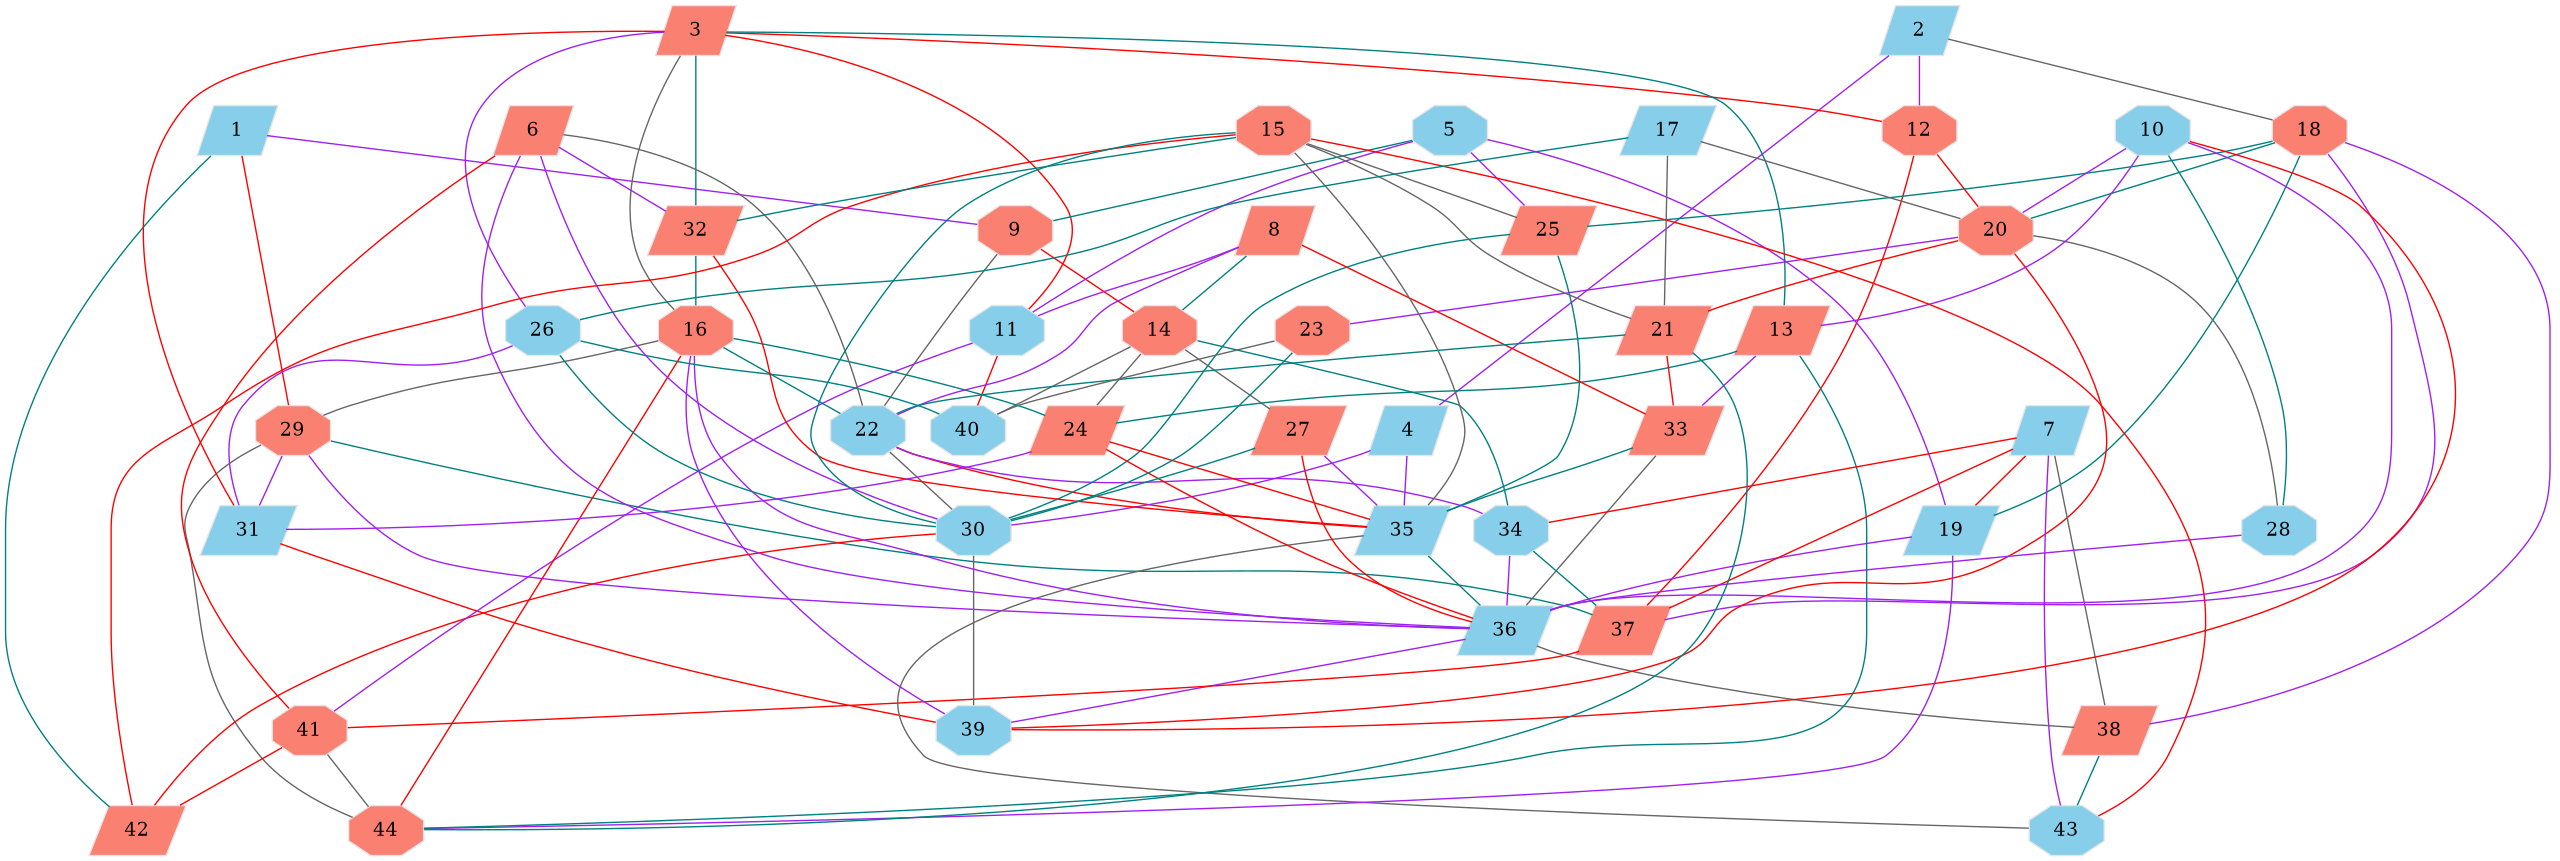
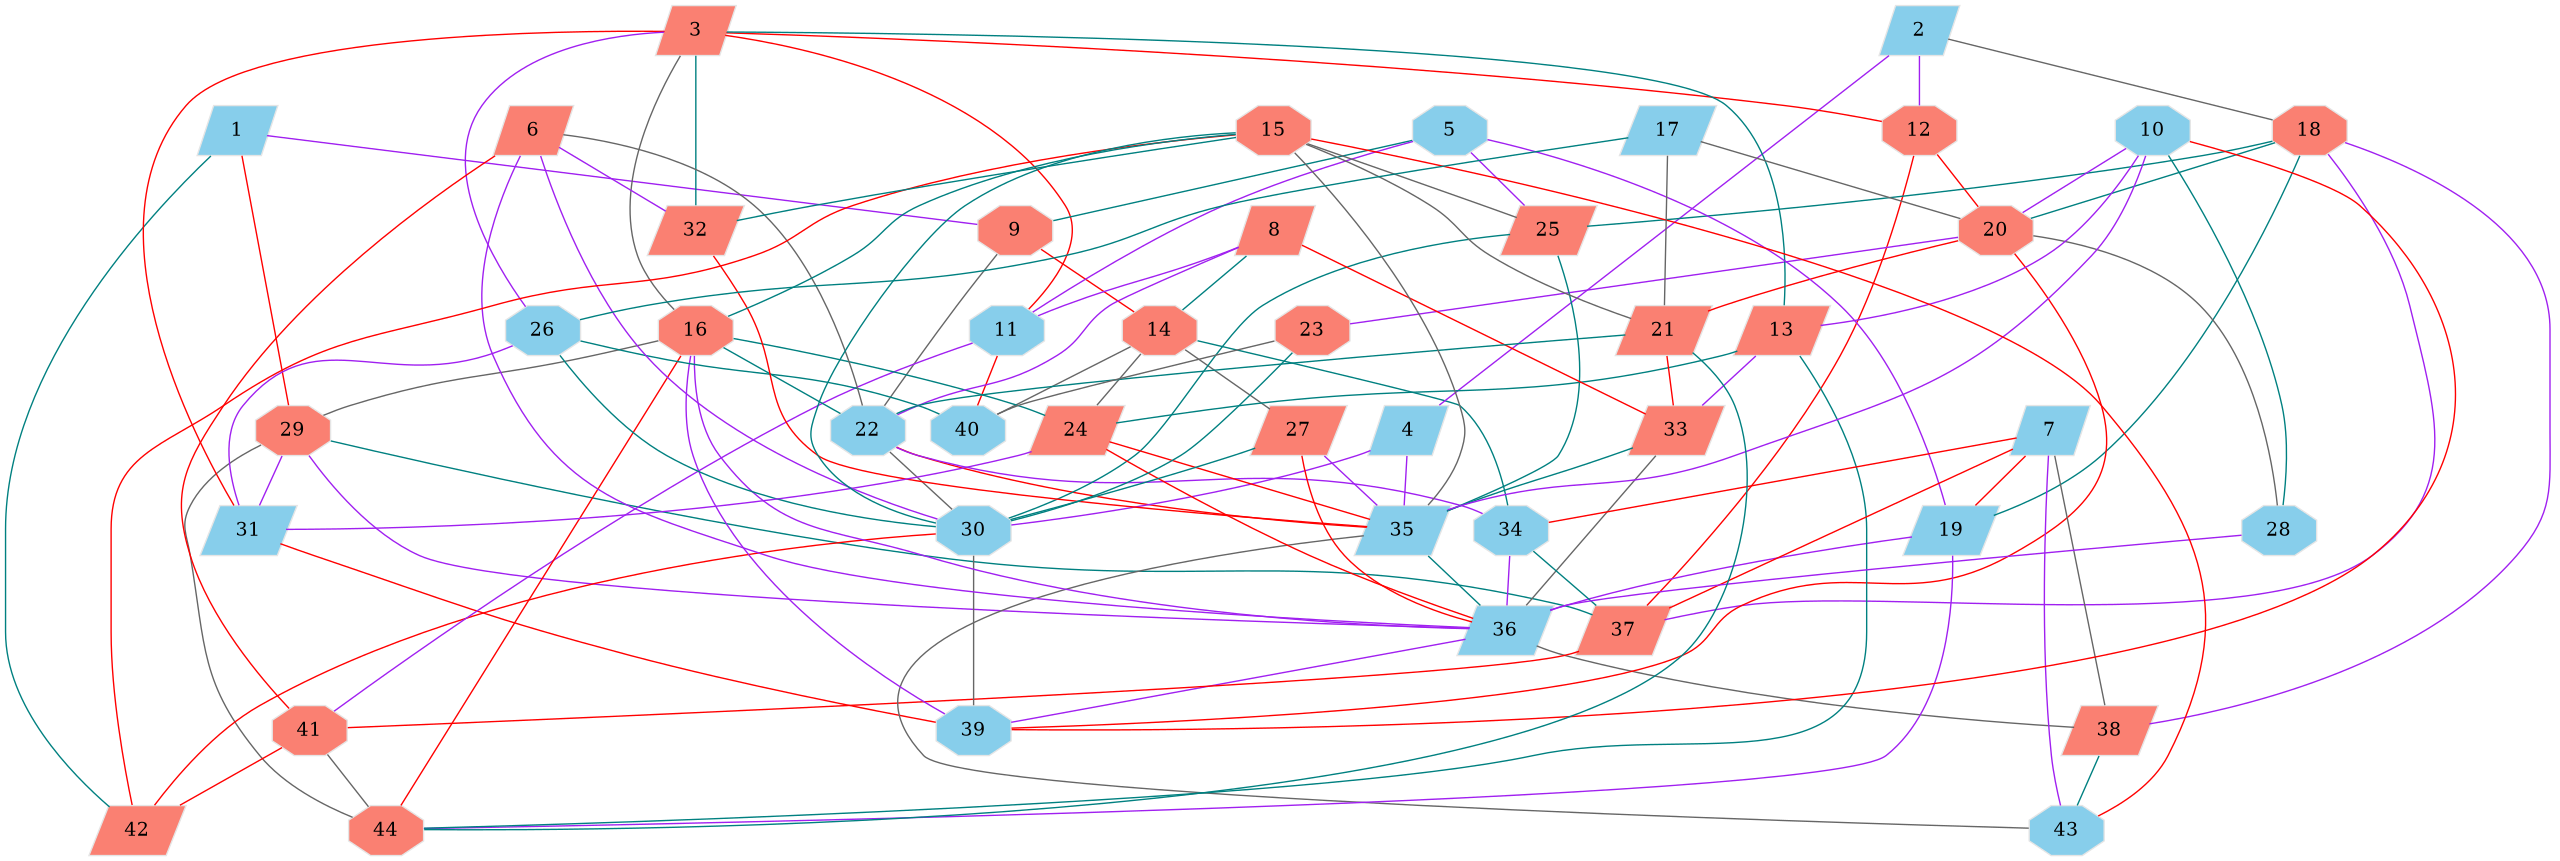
edge "32" -- "16": now "15" -- "16"
edge "10" -- "36": now "10" -- "35"
